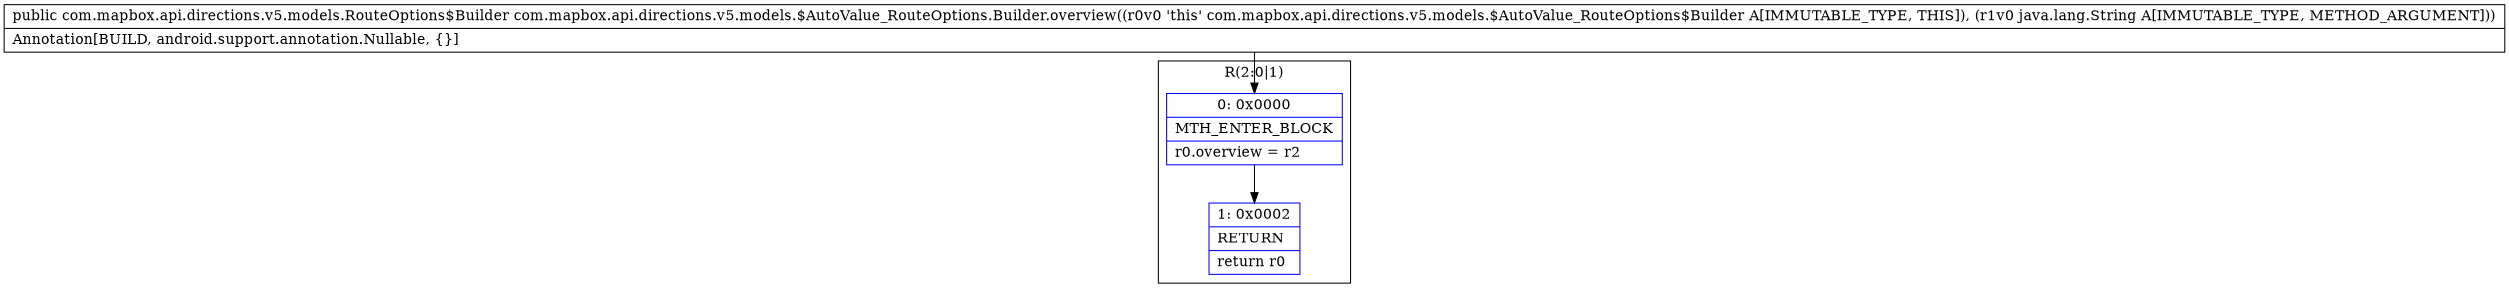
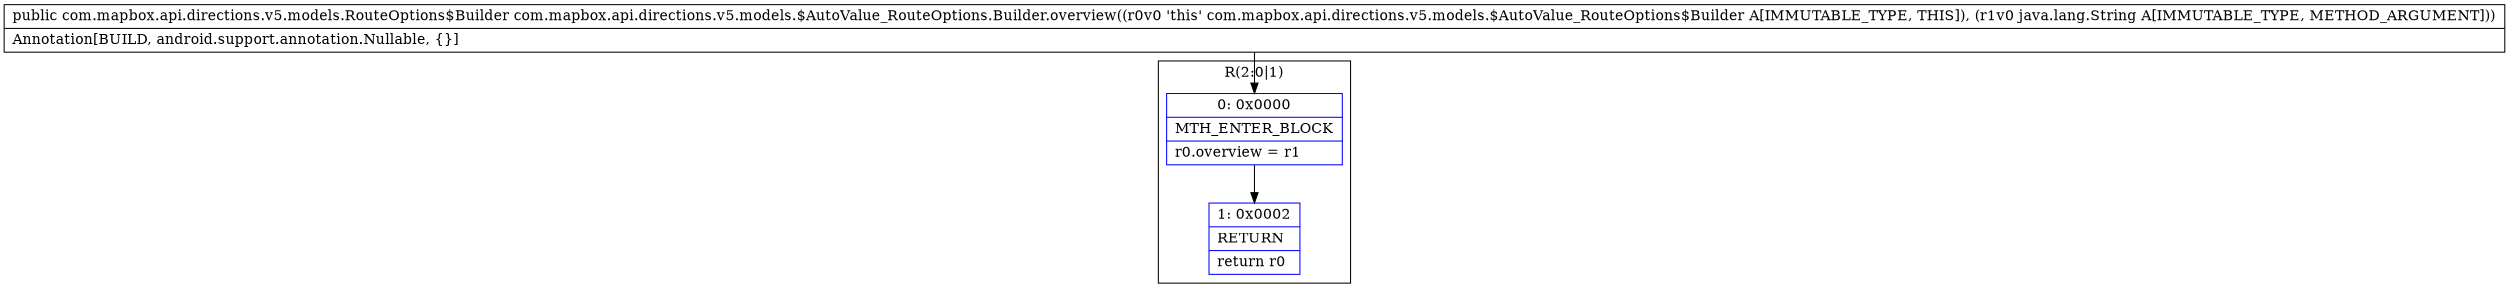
node "0: 0x0000": text "r0.overview = r2" -> "r0.overview = r1"
